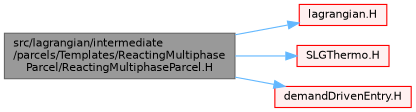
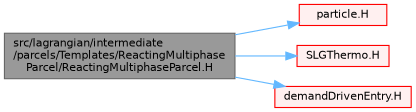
node "lagrangian.H": label "lagrangian.H" -> "particle.H"
